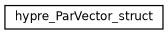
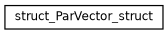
node "hypre_ParVector_struct": label "hypre_ParVector_struct" -> "struct_ParVector_struct"
